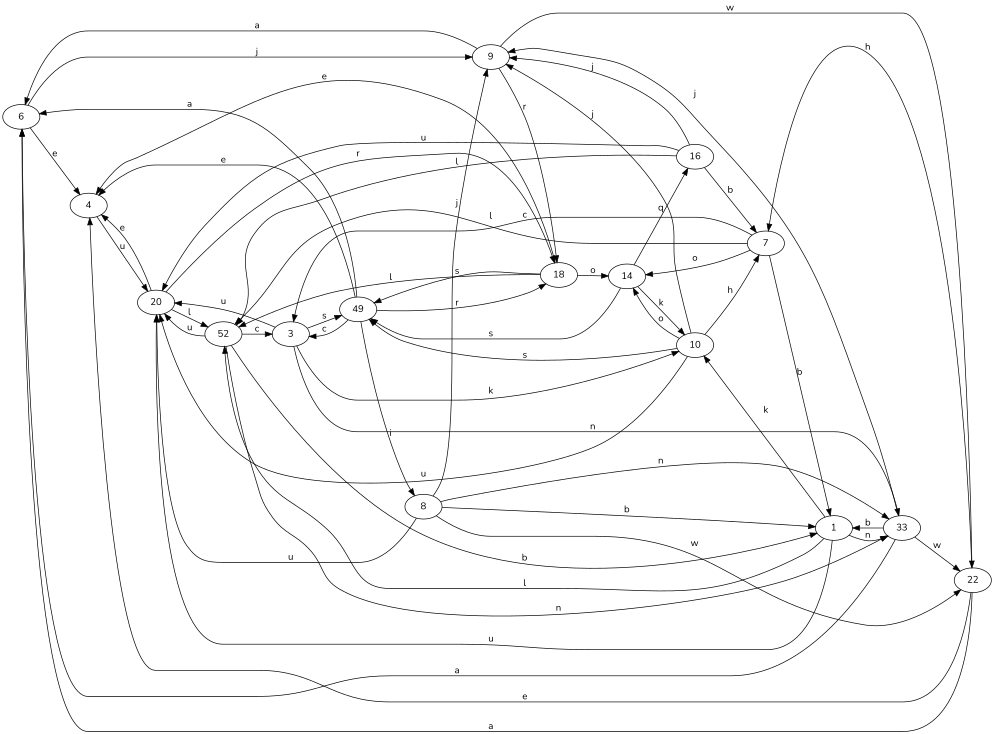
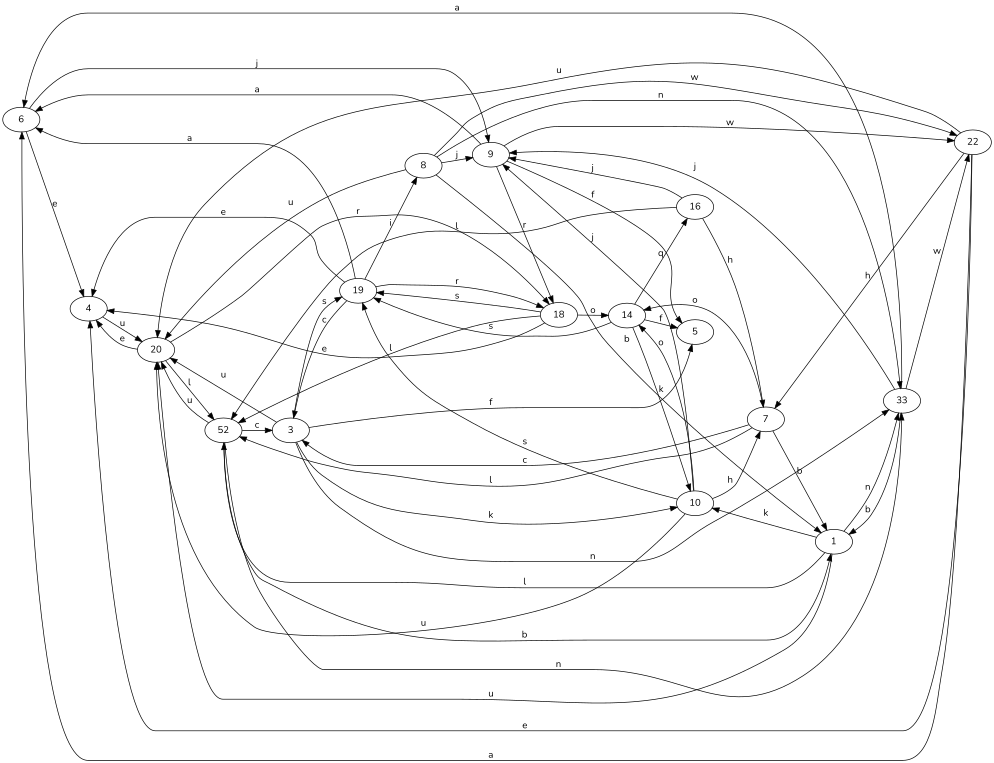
edge "16" -> "20": now "22" -> "20"
edge "16" -> "7": label "b" -> "h"
node "49": label "49" -> "19"
node "5": added
